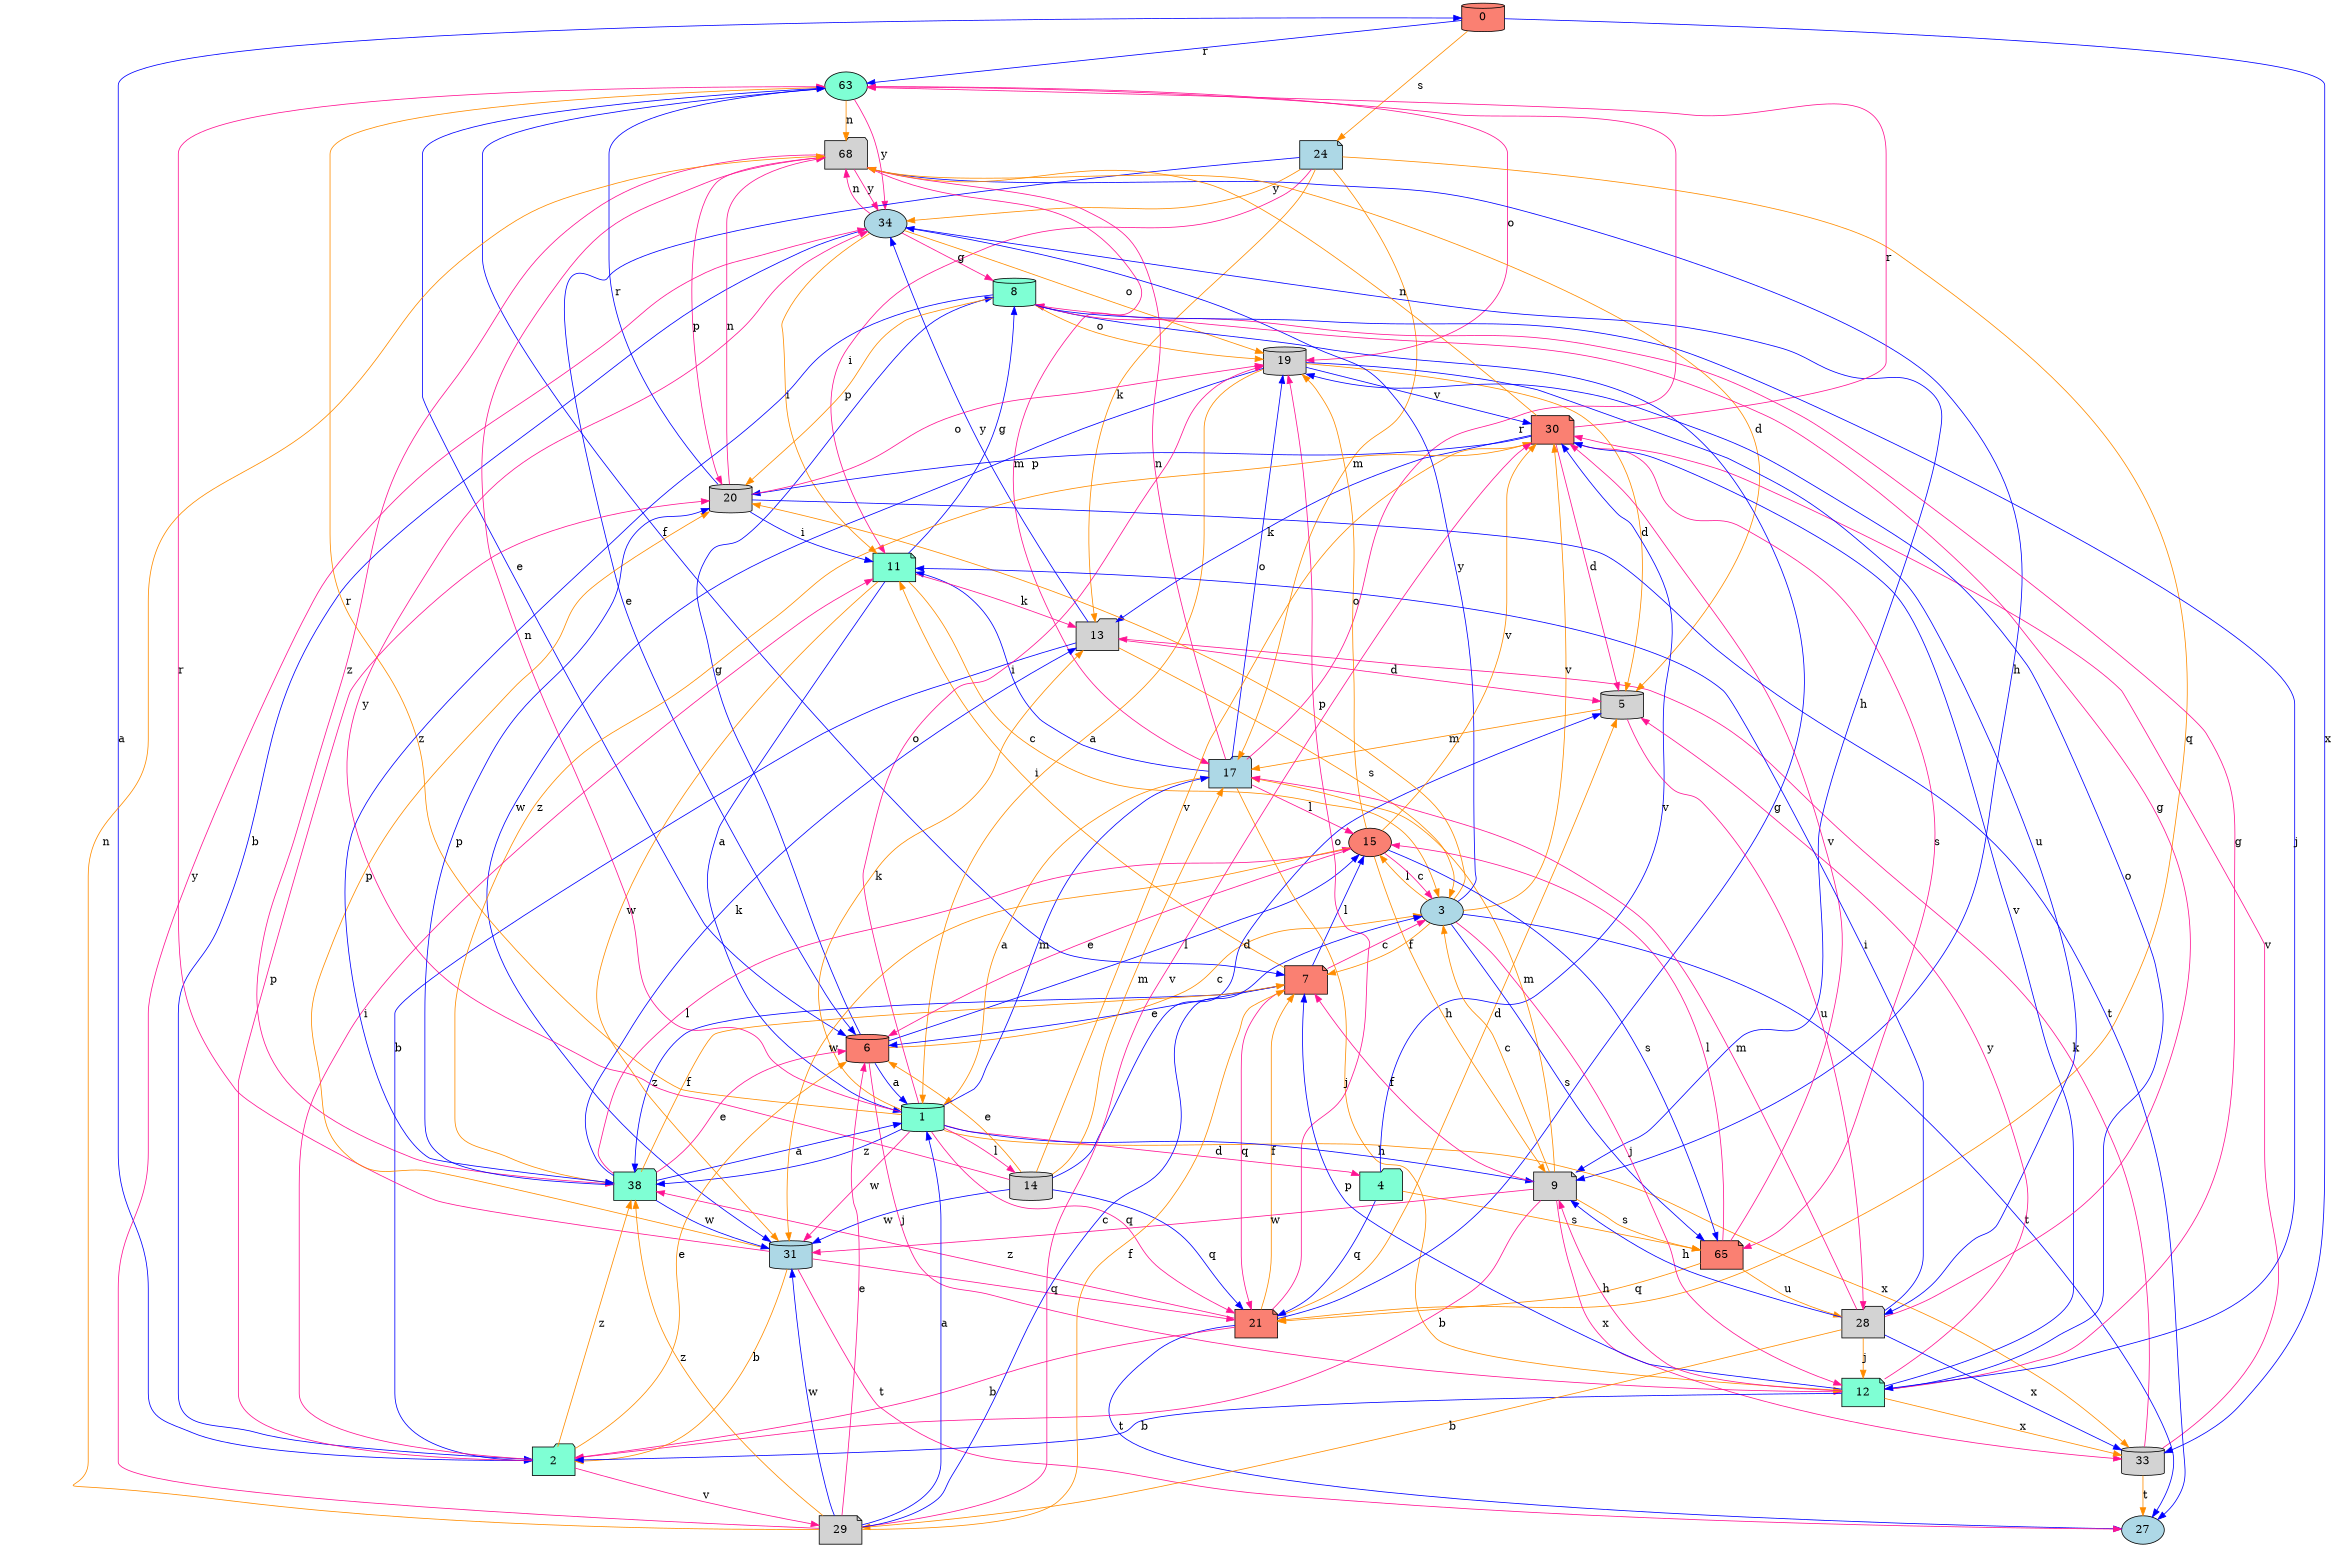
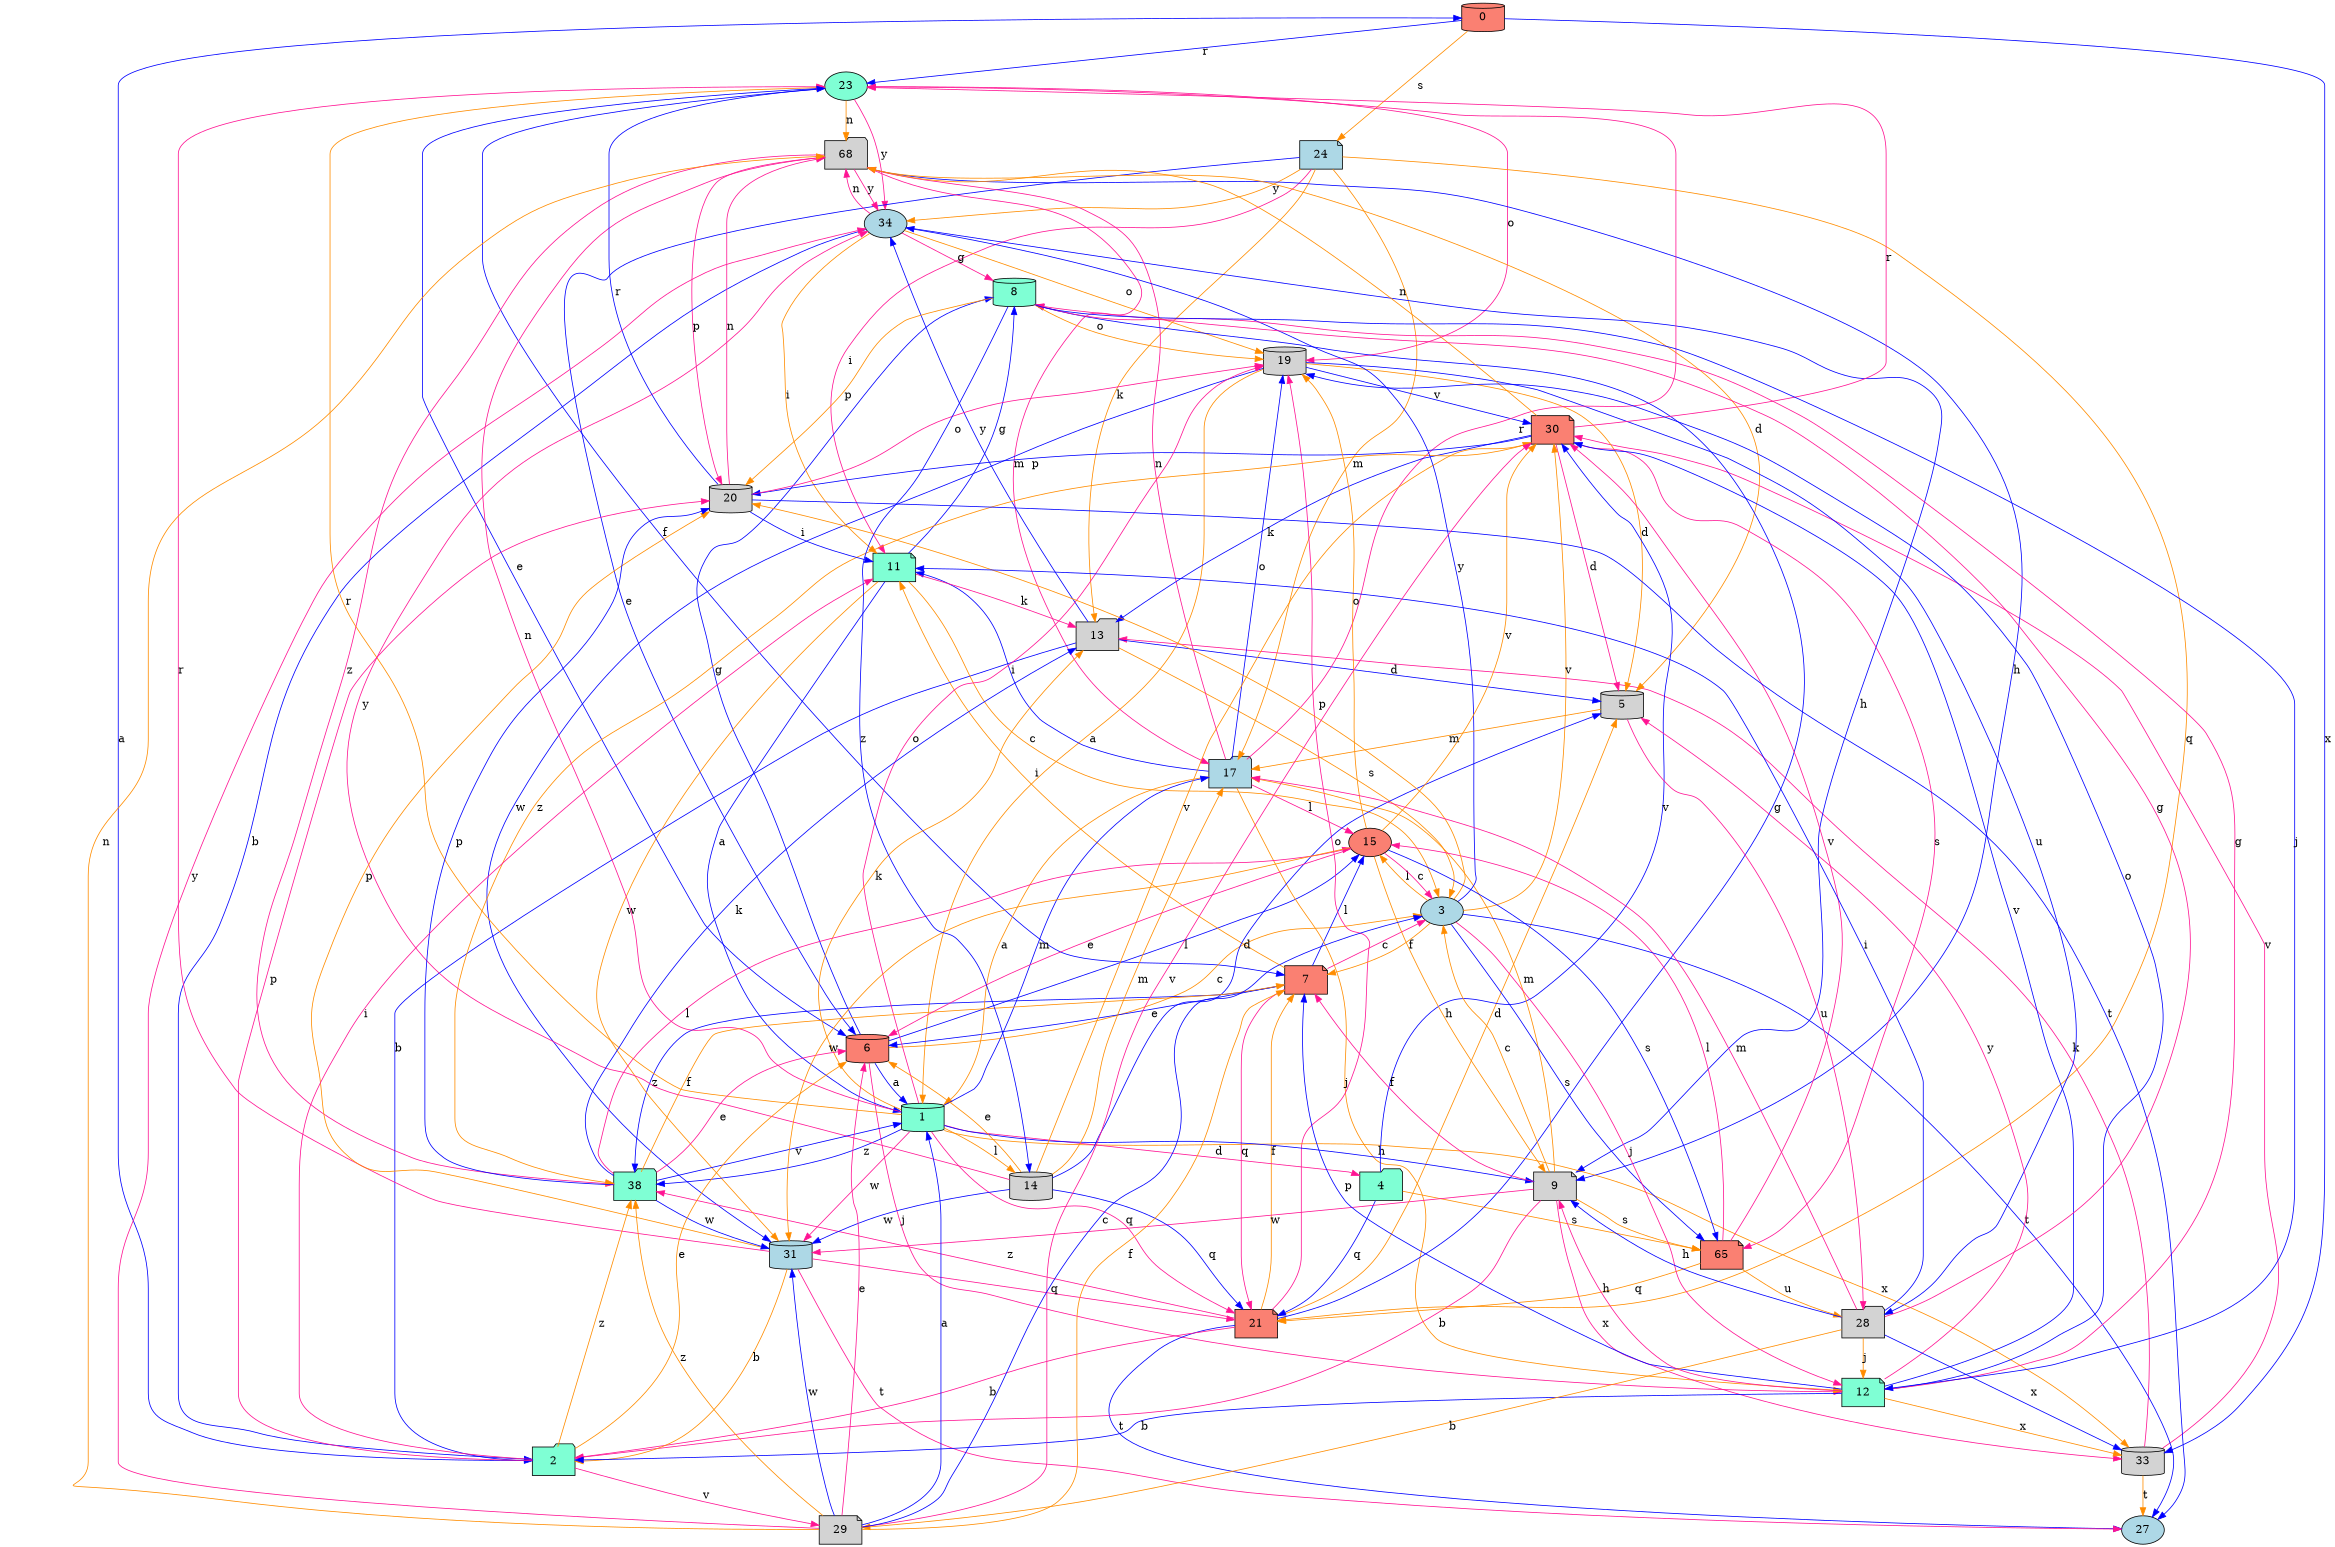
node "63": label "63" -> "23"
edge "13" -> "5": color deeppink -> blue
edge "8" -> "38": now "8" -> "14"
edge "1" -> "14": color deeppink -> darkorange
edge "38" -> "1": label "a" -> "v"
